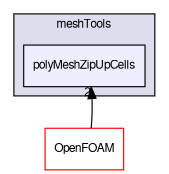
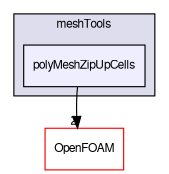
edge "OpenFOAM" -> "polyMeshZipUpCells": reversed
